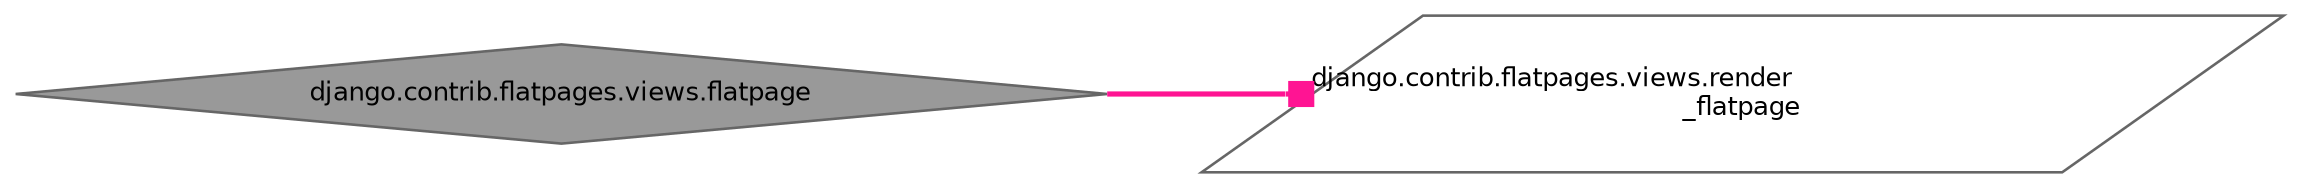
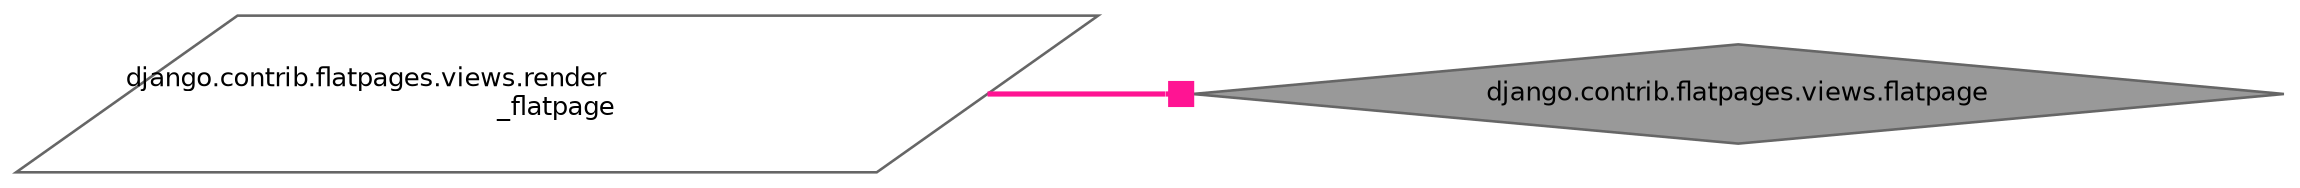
edge "django.contrib.flatpages.views.flatpage" -> "django.contrib.flatpages.views.render _flatpage": reversed
